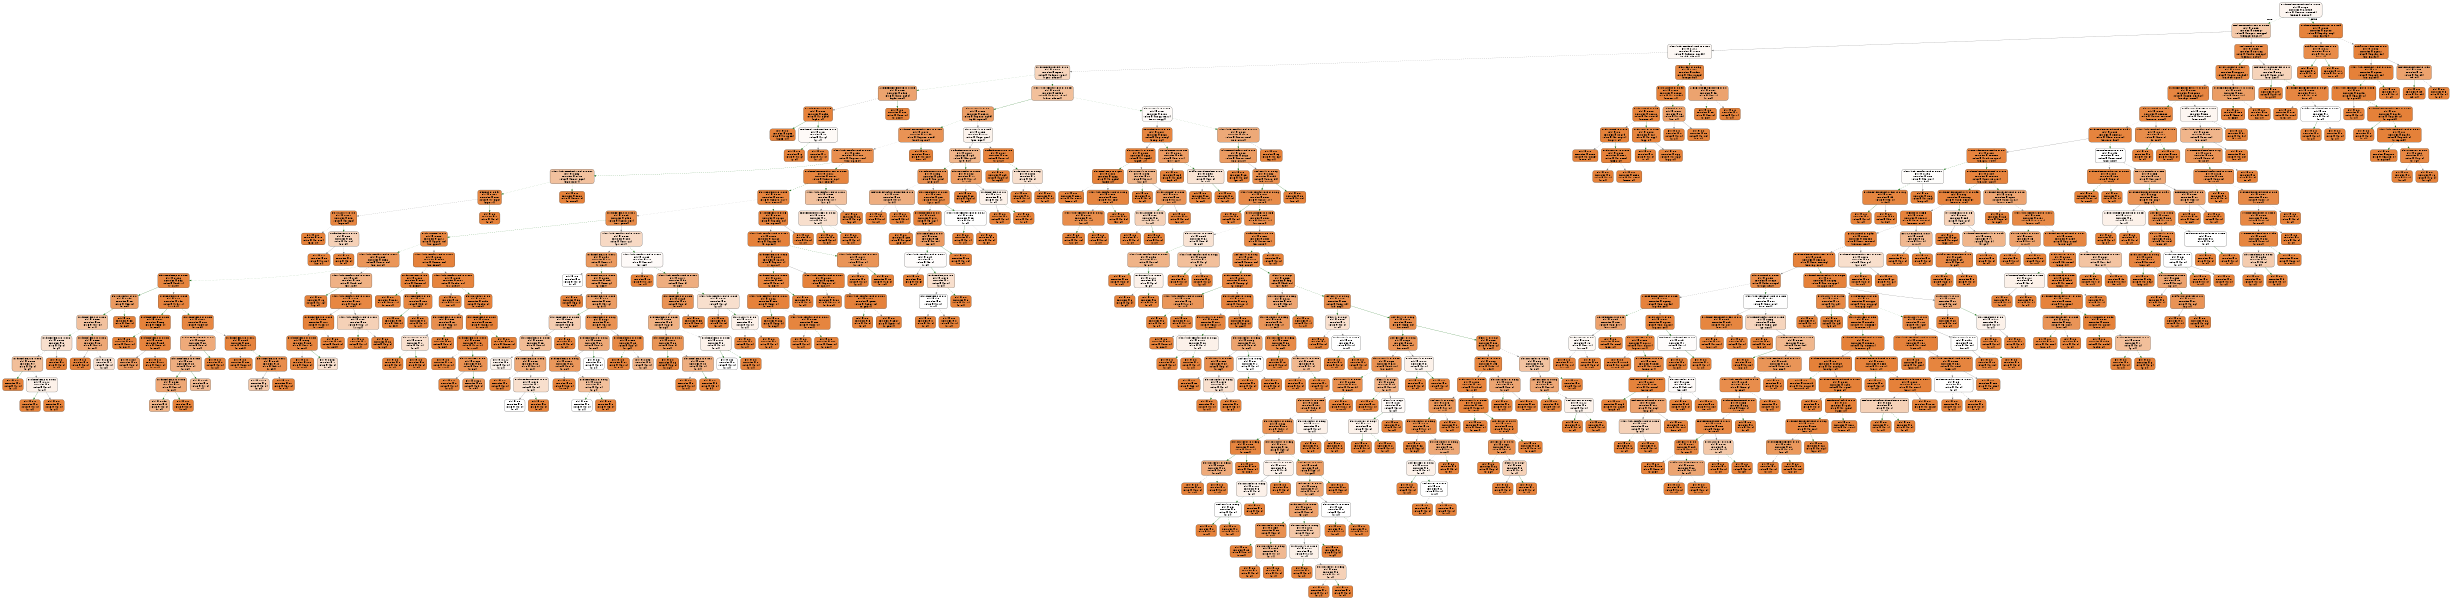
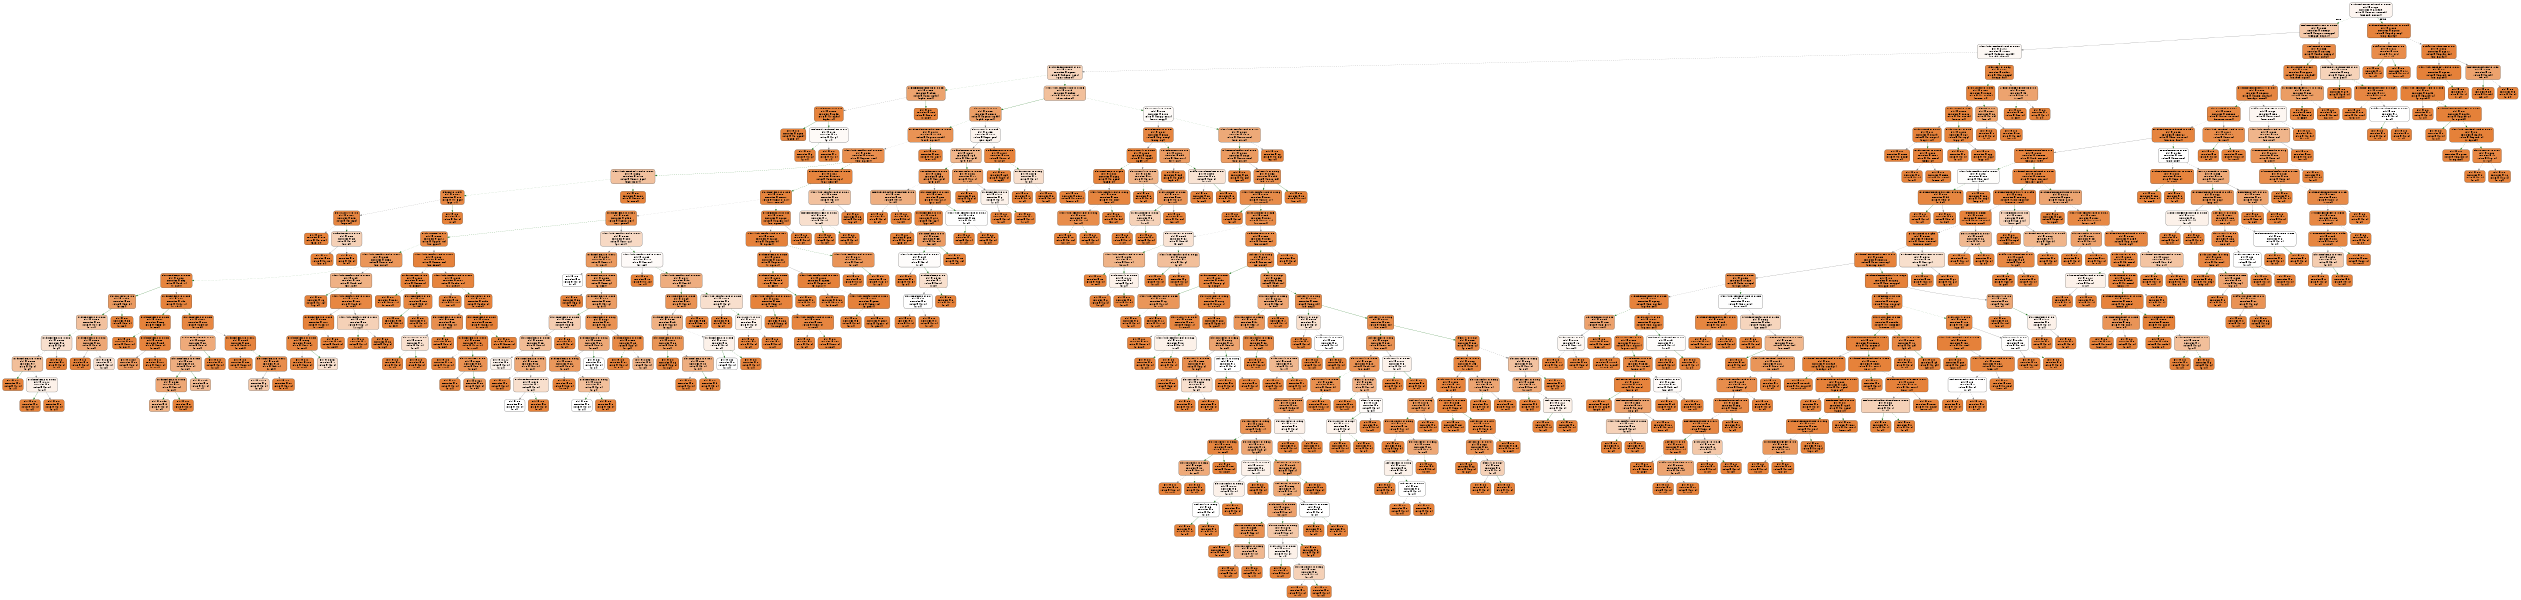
edge "Bwd_IAT_Min ≤ 0.475" -> "Flow_IAT_Mean ≤ 0.32": reversed
